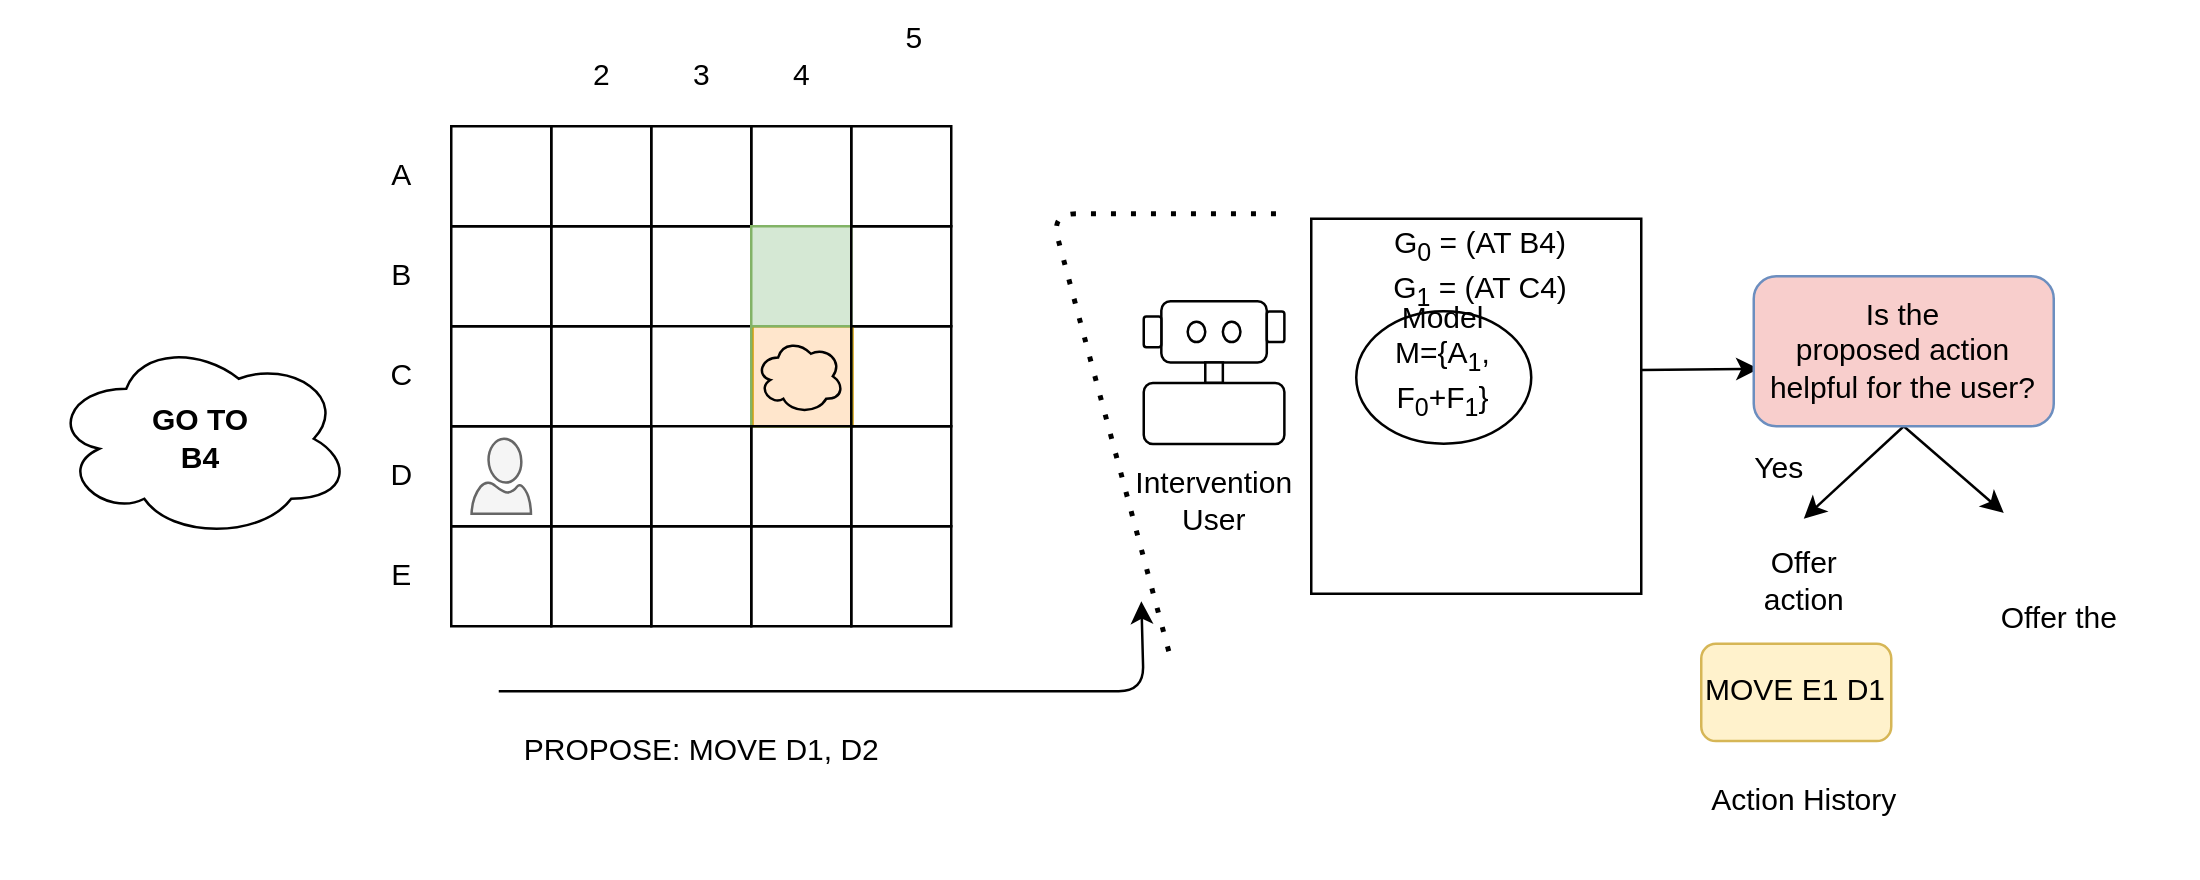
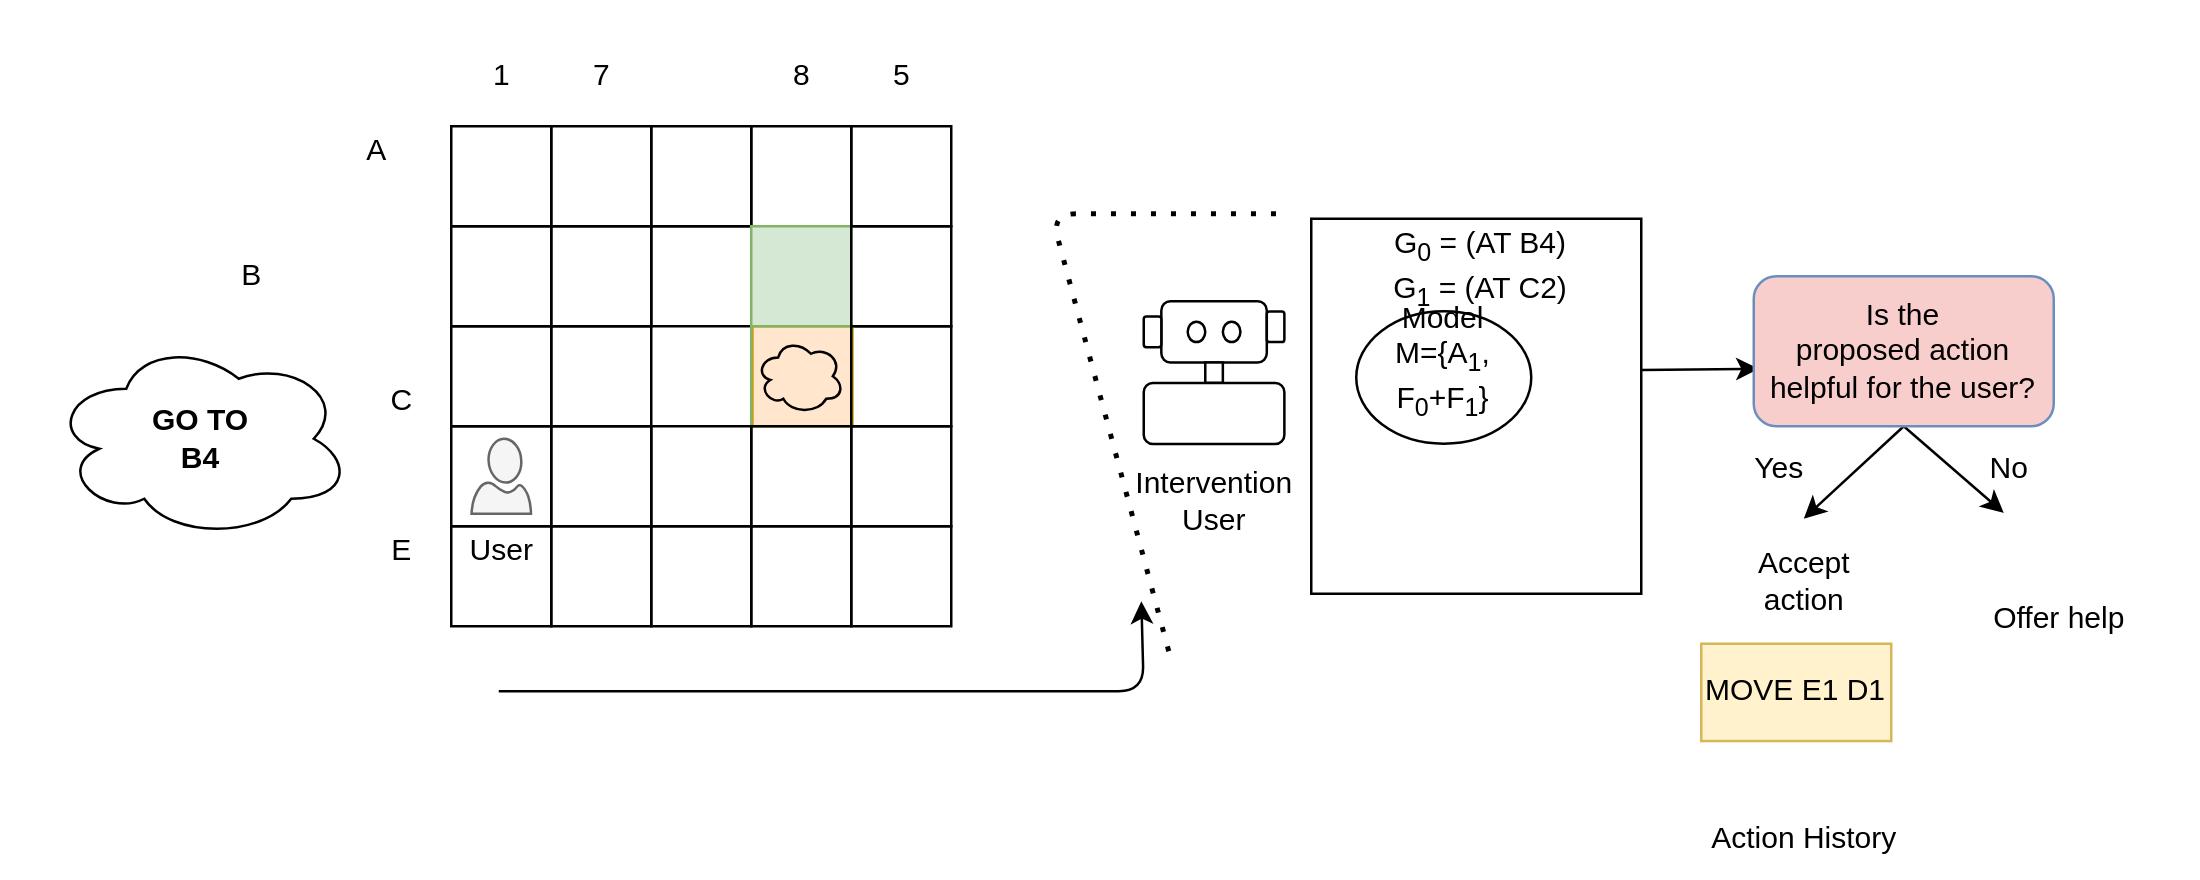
node "5": moved (914, 39) -> (901, 76)
node "1": added
node "2": label "2" -> "7"
node "3": removed
node "4": label "4" -> "8"
node "A": moved (401, 176) -> (376, 151)
node "G0 = (AT B4) G1 = (AT C4)": label "G0 = (AT B4) G1 = (AT C4)" -> "G0 = (AT B4) G1 = (AT C2)"
node "B": moved (401, 276) -> (251, 276)
node "C": moved (401, 376) -> (401, 401)
node "No": added
node "D": removed
node "User": added
node "E": moved (401, 576) -> (401, 551)
node "Offer action": label "Offer action" -> "Accept action"
node "Offer the": label "Offer the" -> "Offer help"
node "MOVE E1 D1": shape rounded rectangle -> rectangle
node "PROPOSE: MOVE D1, D2": removed
node "Action History": moved (1804, 801) -> (1804, 839)
